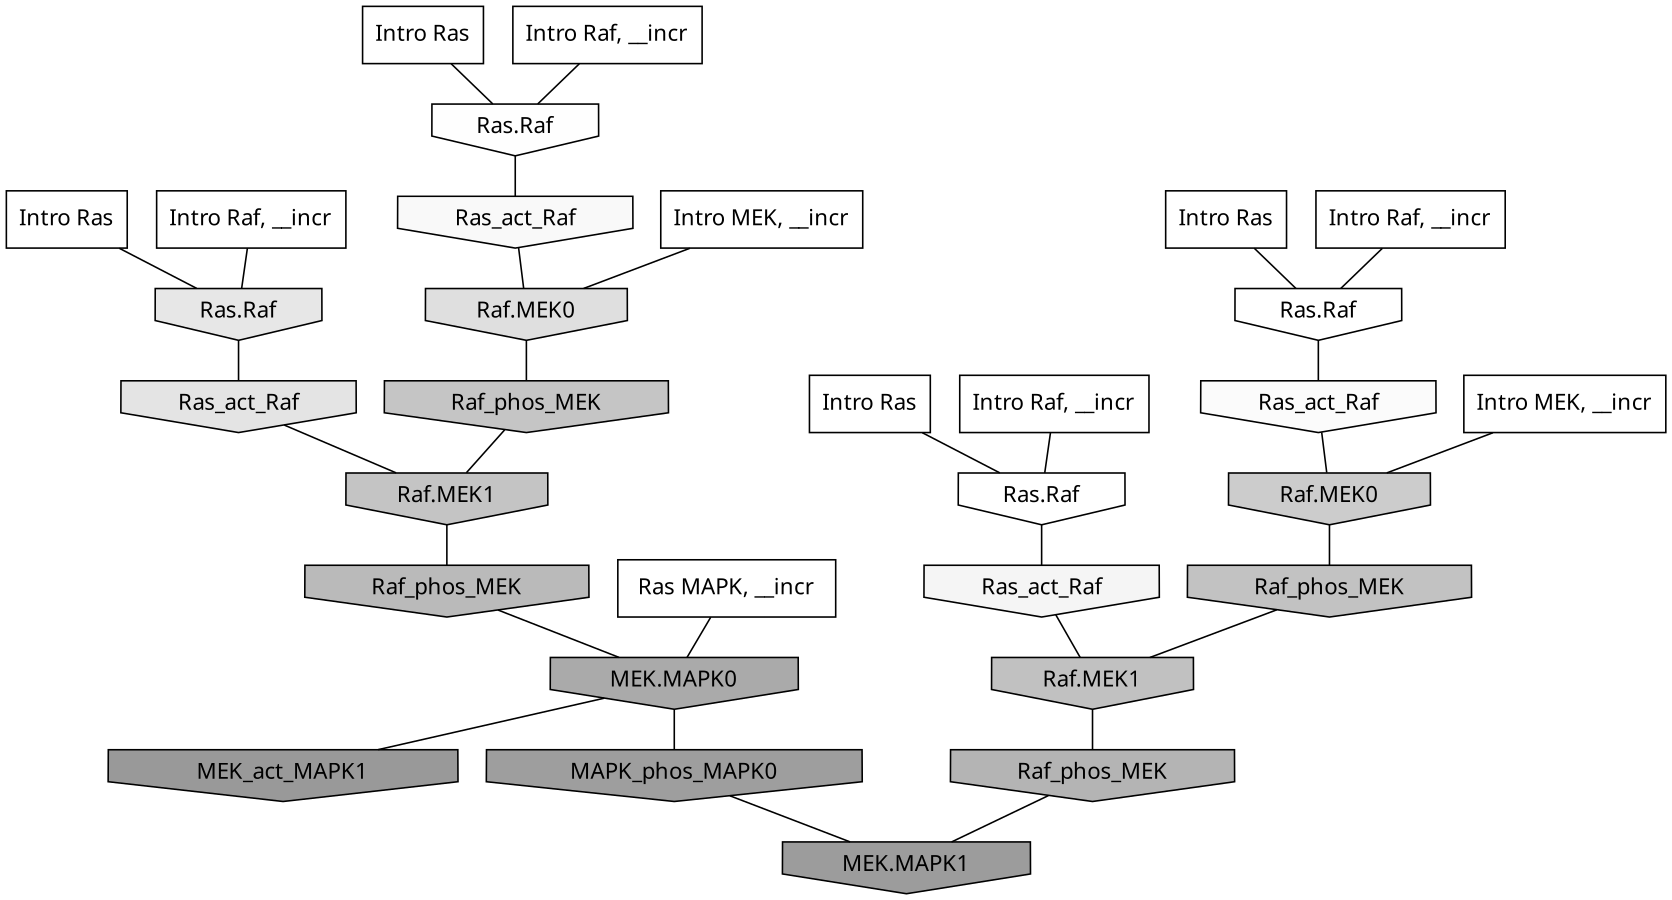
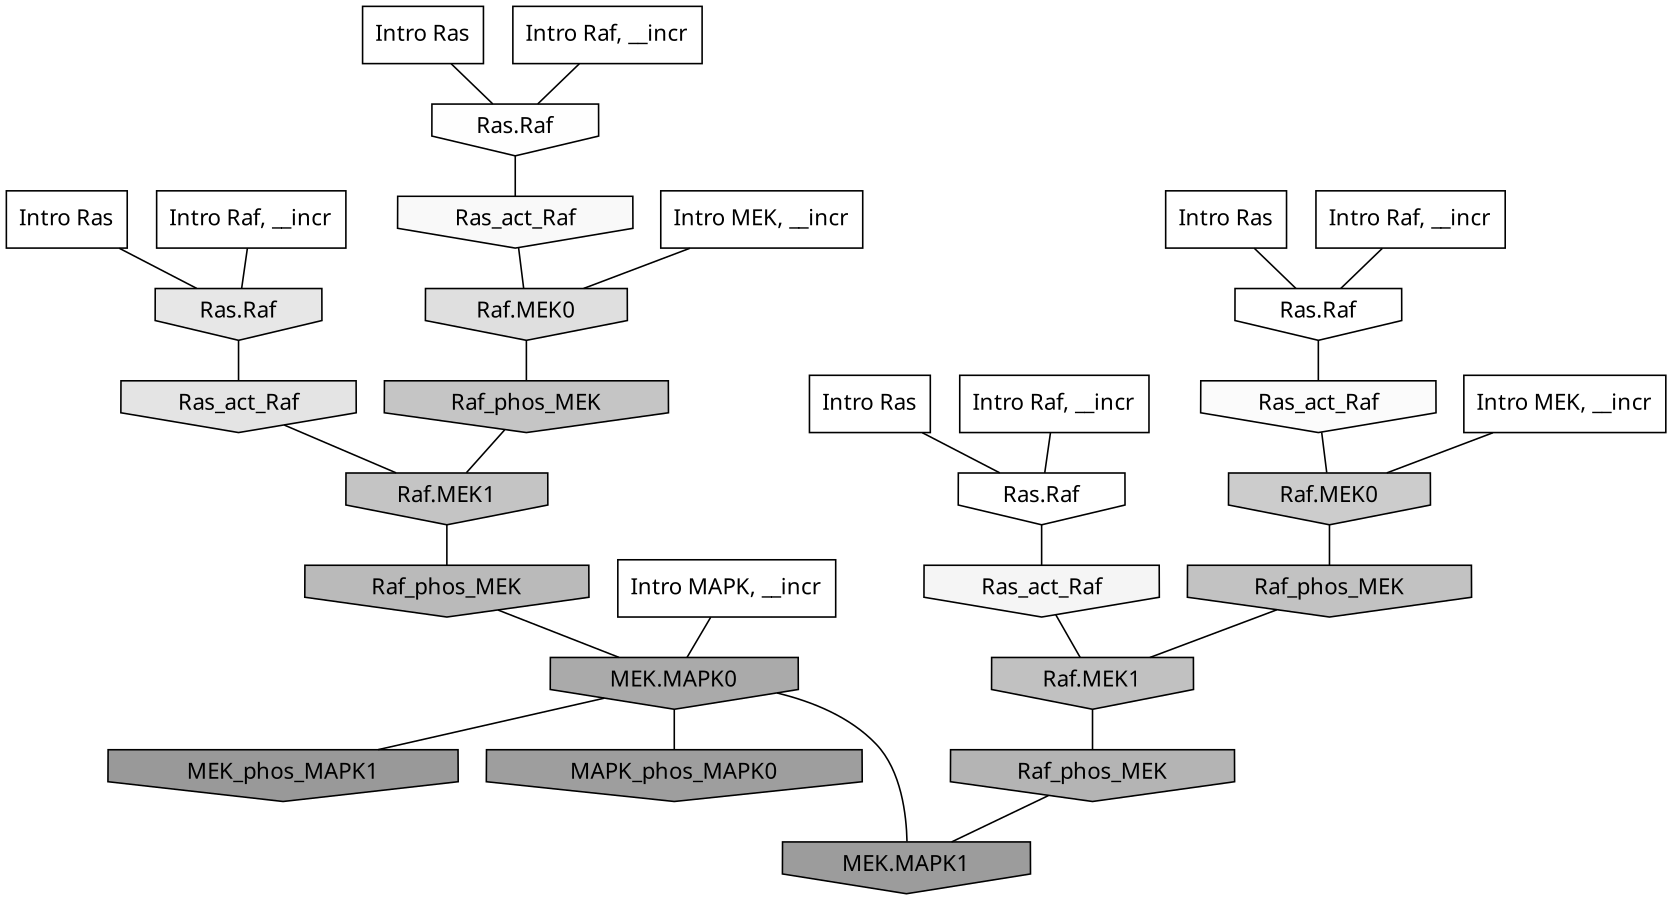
node "Ras MAPK, __incr": label "Ras MAPK, __incr" -> "Intro MAPK, __incr"
node "MEK_act_MAPK1": label "MEK_act_MAPK1" -> "MEK_phos_MAPK1"
edge "MAPK_phos_MAPK0" -- "MEK.MAPK1": now "MEK.MAPK0" -- "MEK.MAPK1"
